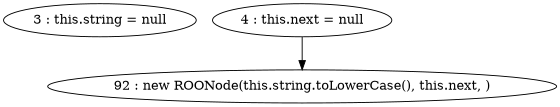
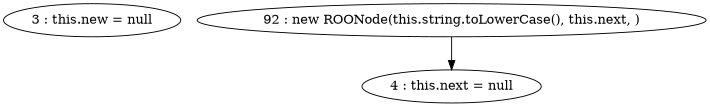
node "3 : this.string = null": label "3 : this.string = null" -> "3 : this.new = null"
edge "4 : this.next = null" -> "92 : new ROONode(this.string.toLowerCase(), this.next, )": reversed
